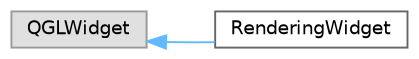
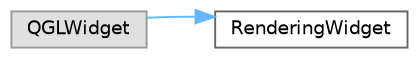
edge "RenderingWidget" -> "QGLWidget": reversed
